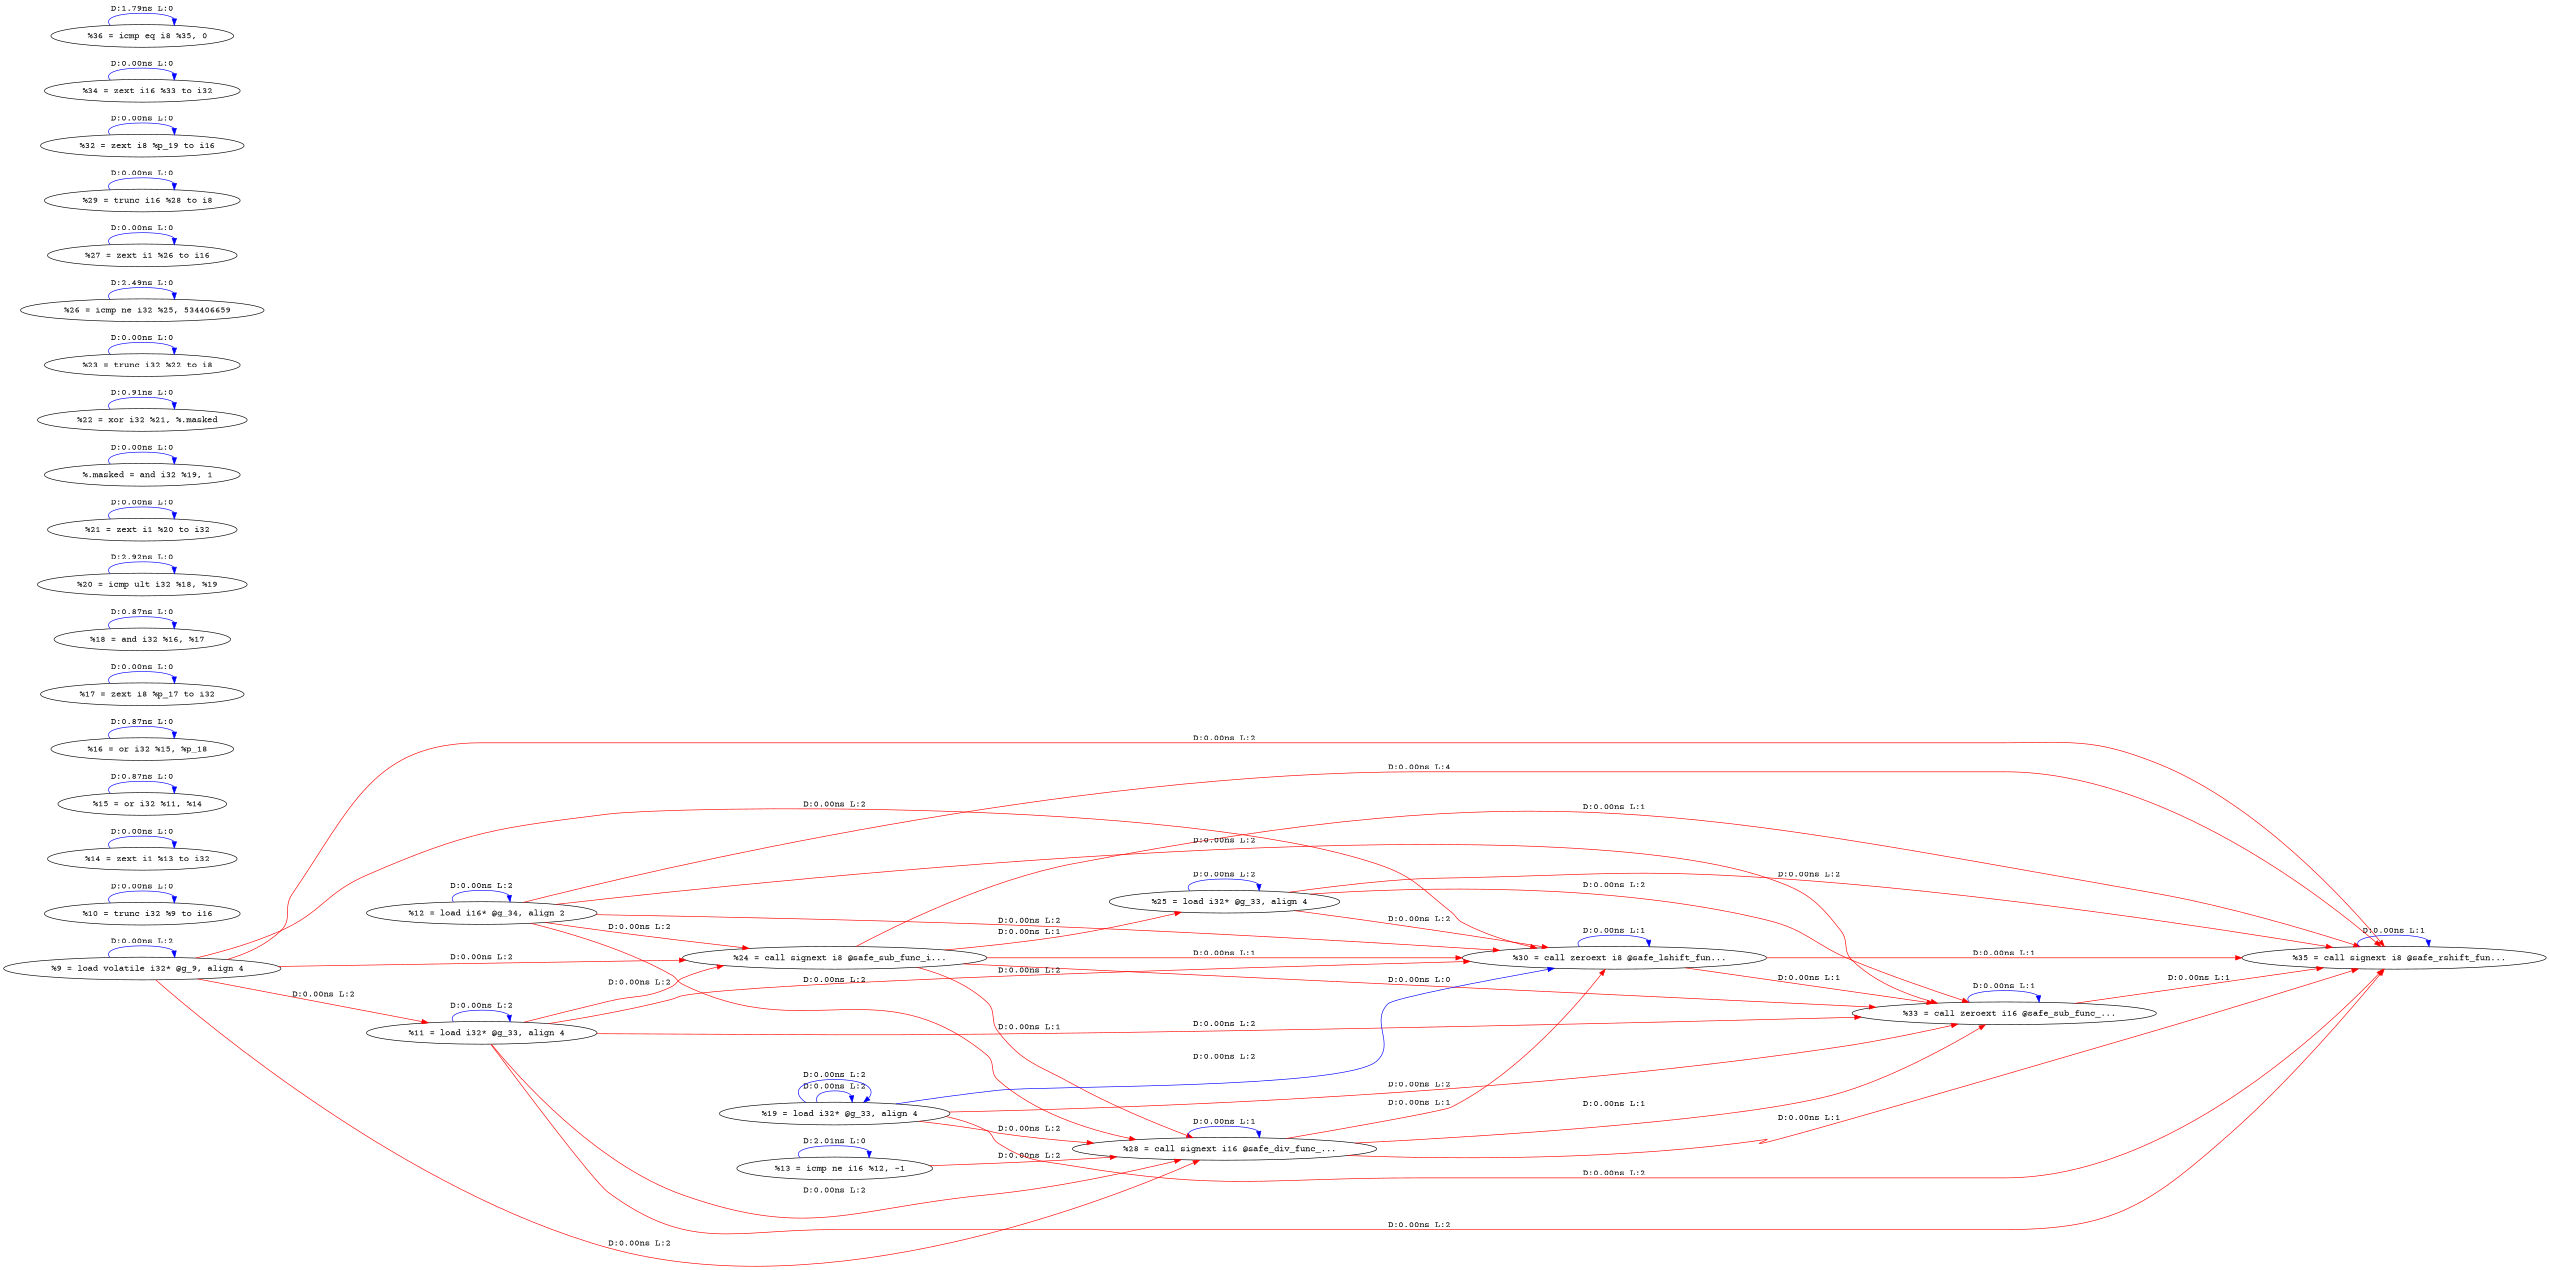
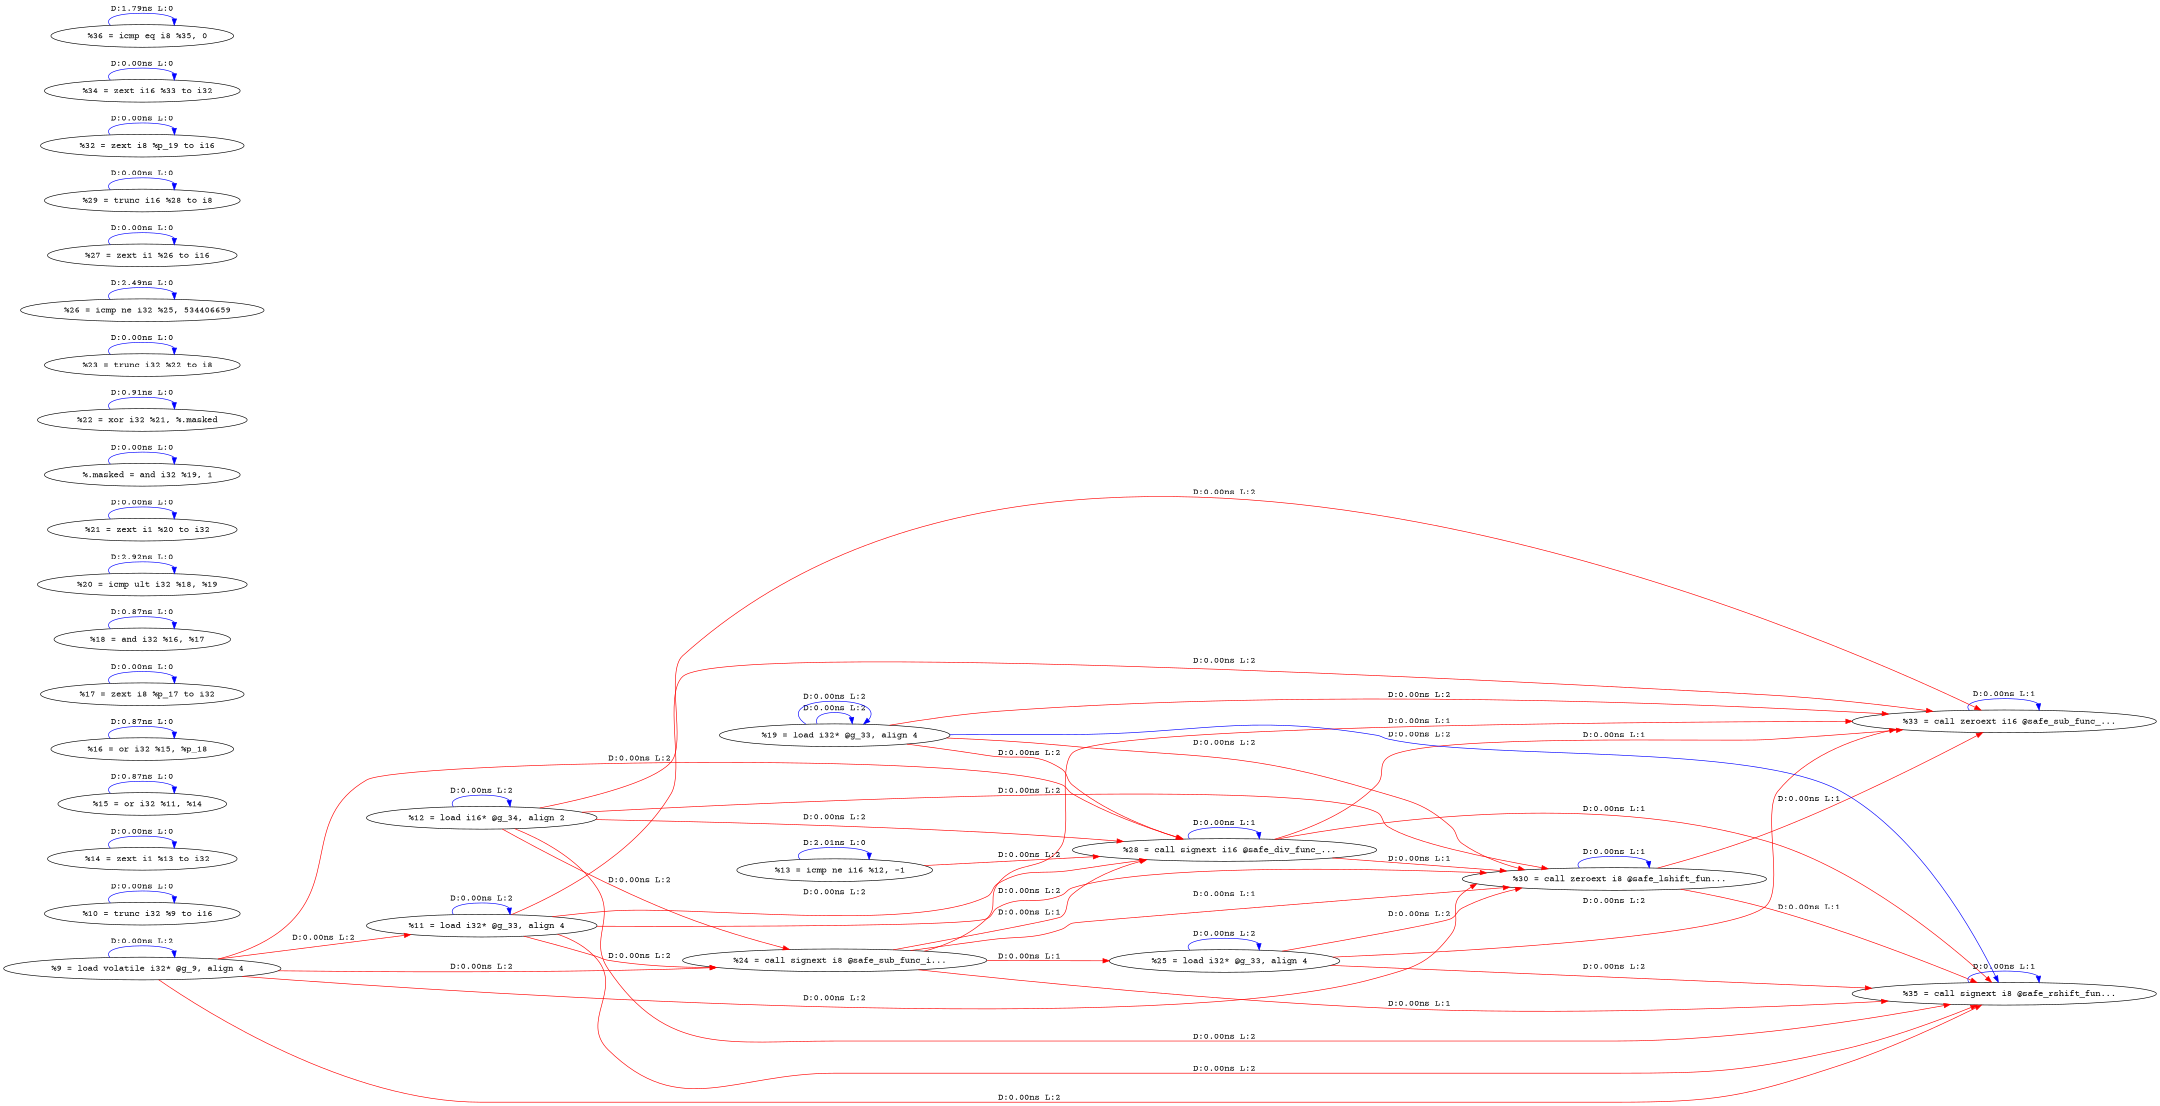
edge "%12 = load i16* @g_34, align 2" -> "%35 = call signext i8 @safe_rshift_fun...": label "D:0.00ns L:4" -> "D:0.00ns L:2"
edge "%24 = call signext i8 @safe_sub_func_i..." -> "%33 = call zeroext i16 @safe_sub_func_...": label "D:0.00ns L:0" -> "D:0.00ns L:1"
edge "%33 = call zeroext i16 @safe_sub_func_..." -> "%35 = call signext i8 @safe_rshift_fun...": removed, label "D:0.00ns L:1"
edge "%19 = load i32* @g_33, align 4" -> "%30 = call zeroext i8 @safe_lshift_fun...": color blue -> red
edge "%19 = load i32* @g_33, align 4" -> "%35 = call signext i8 @safe_rshift_fun...": color red -> blue
